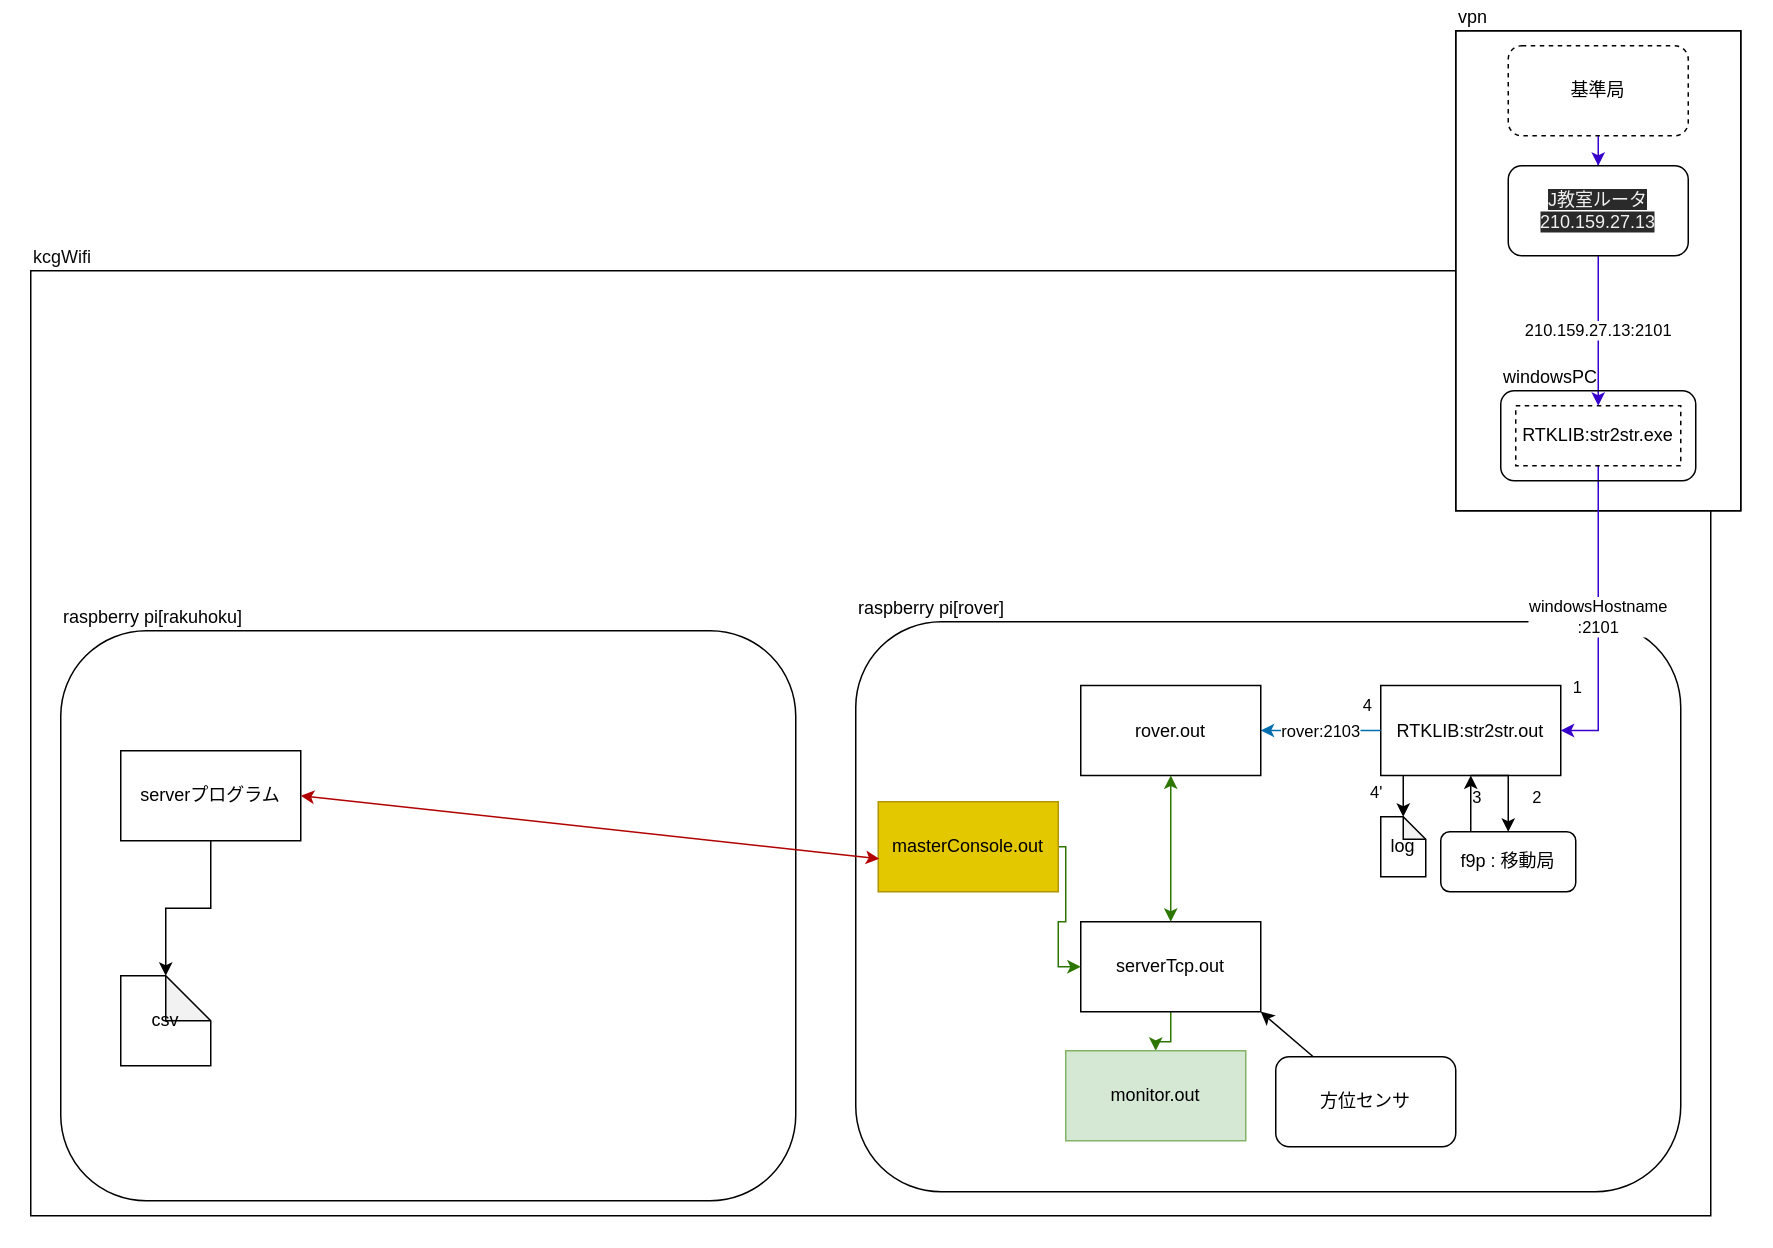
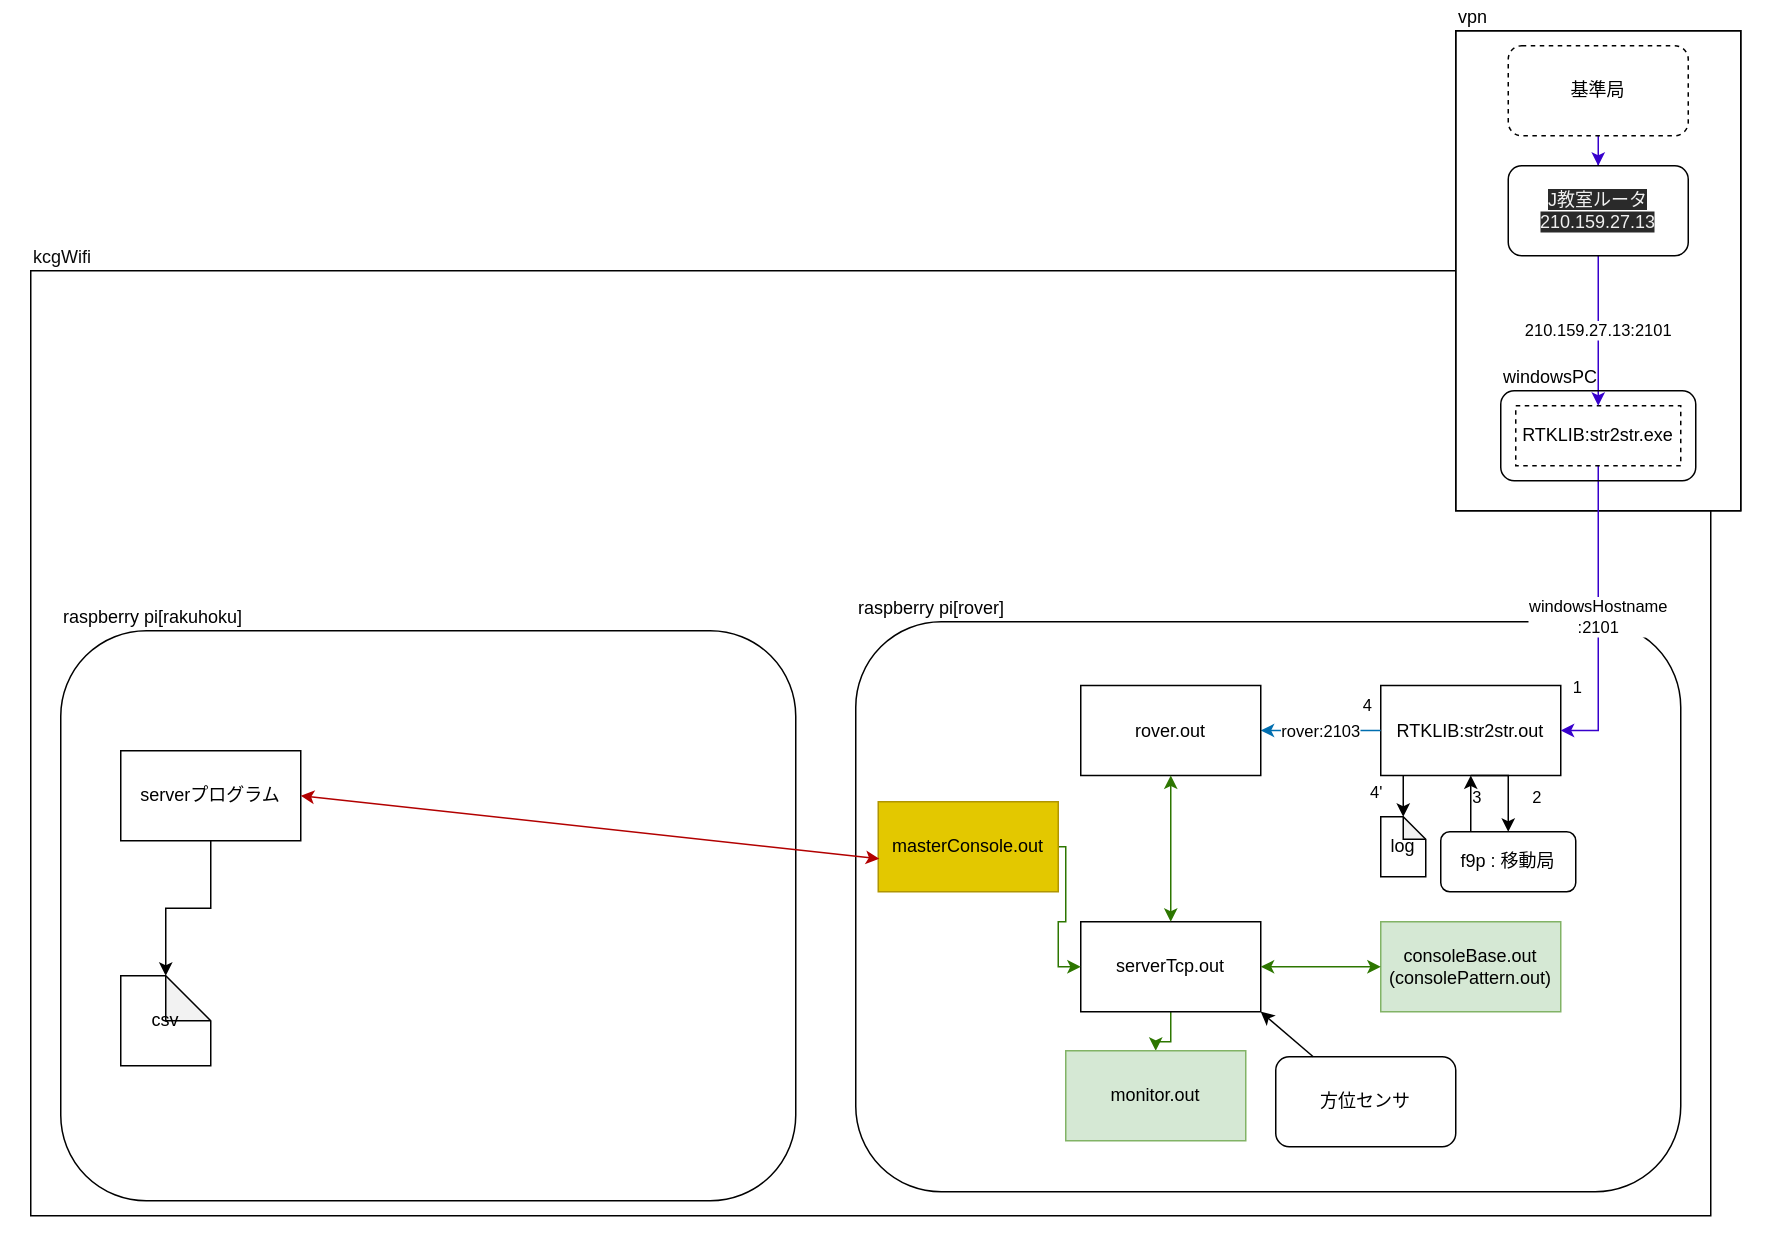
edge "serverTcp.out" -- "consoleBase.out (consolePattern.out)": added
node "consoleBase.out (consolePattern.out)": added
